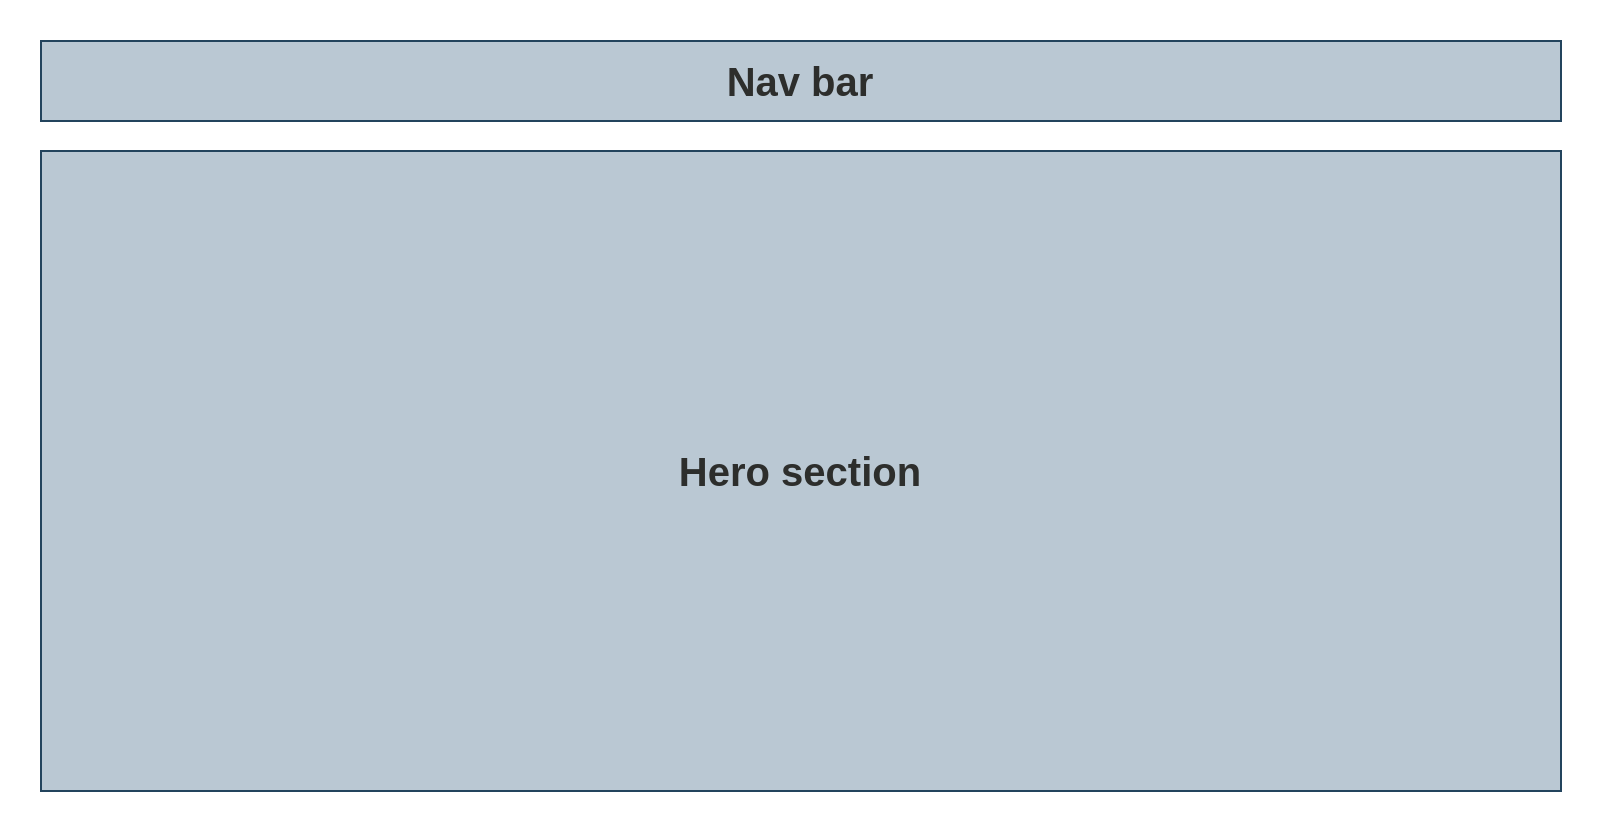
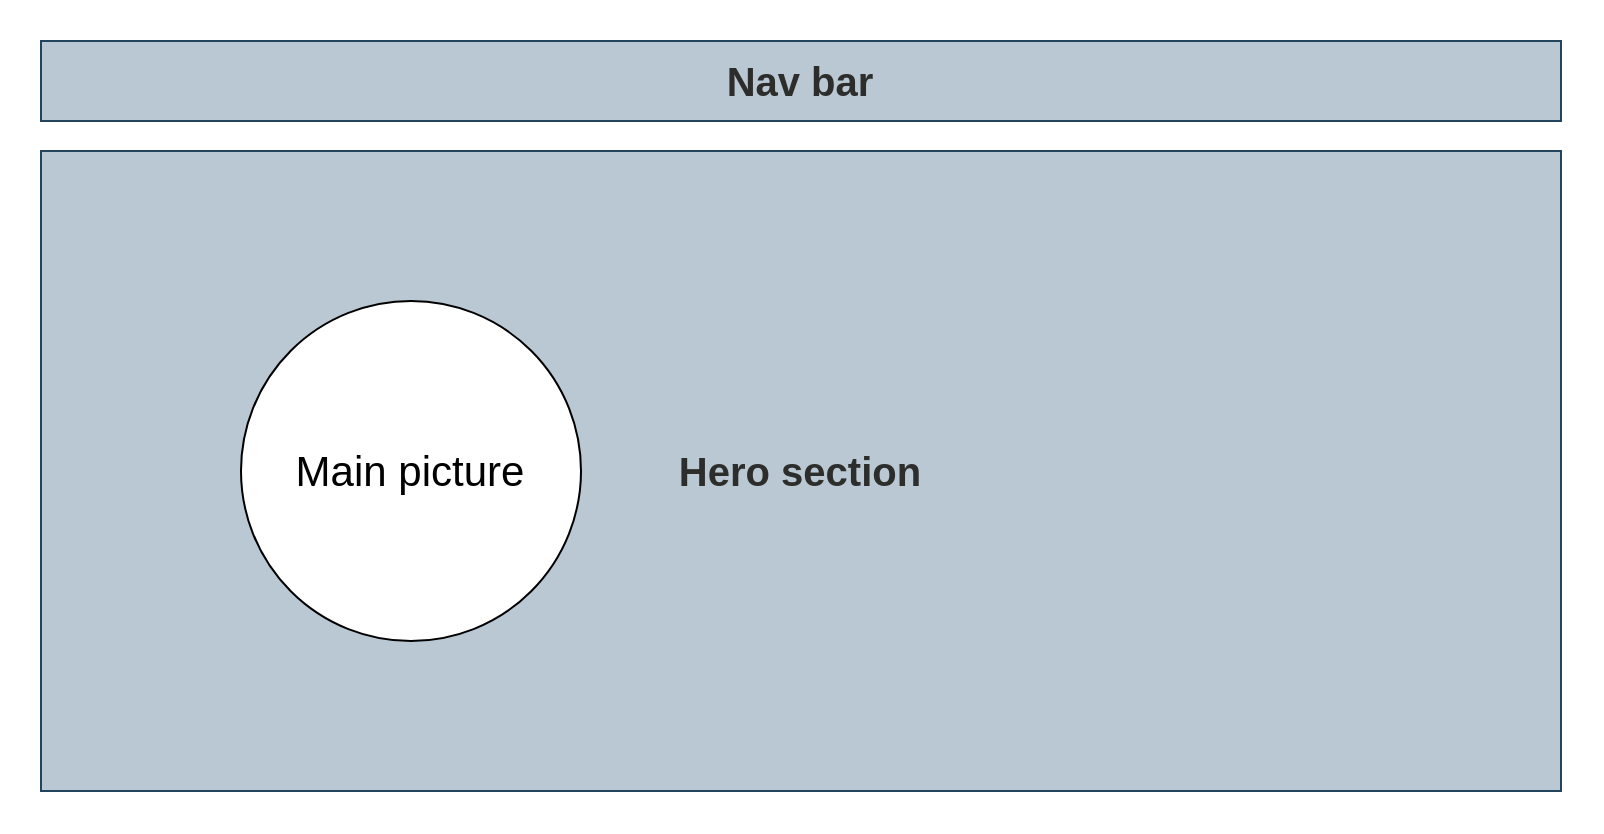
node "Main picture": added
